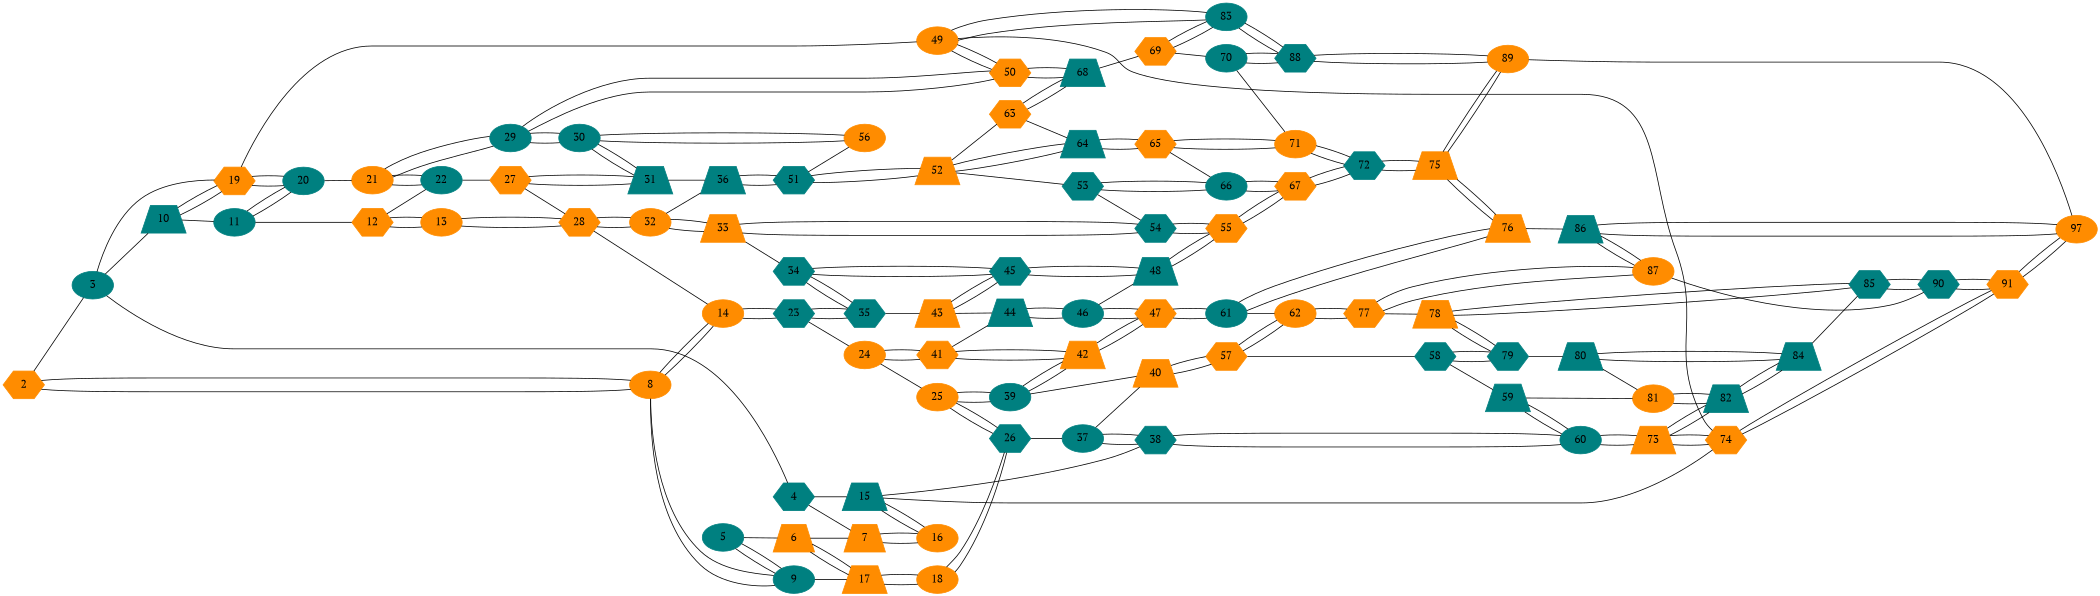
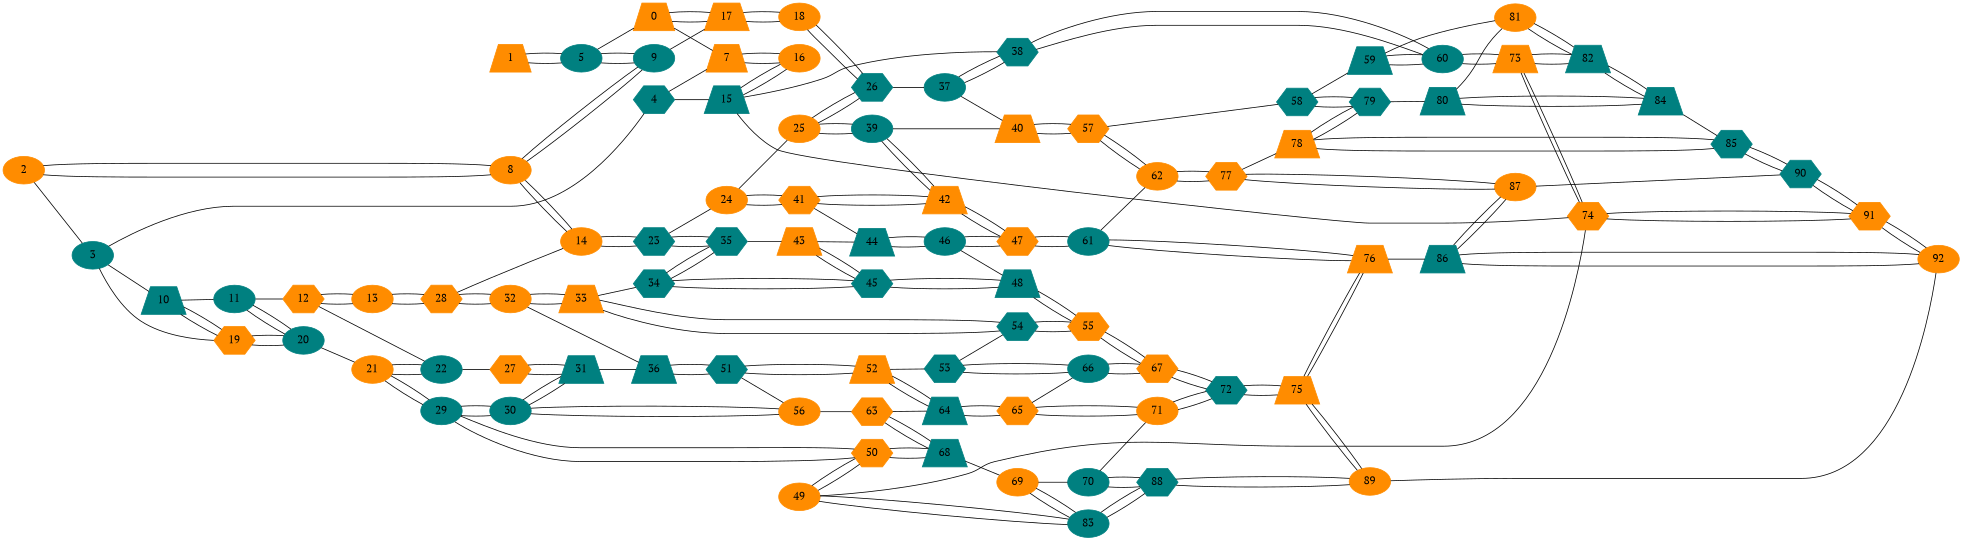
edge "49" -- "19": removed
node "69": shape hexagon -> ellipse
node "1": added
edge "63" -- "52": now "63" -- "56"
edge "27" -- "28": removed
node "97": label "97" -> "92"
node "2": shape hexagon -> ellipse
node "6": label "6" -> "0"
